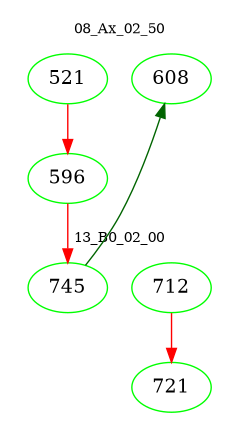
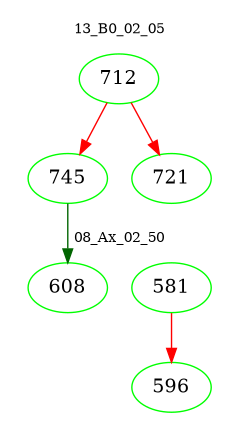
node "521": label "521" -> "581"
edge "596" -> "745": now "712" -> "745"
cluster "13_B0_02_00": label "13_B0_02_00" -> "13_B0_02_05"
